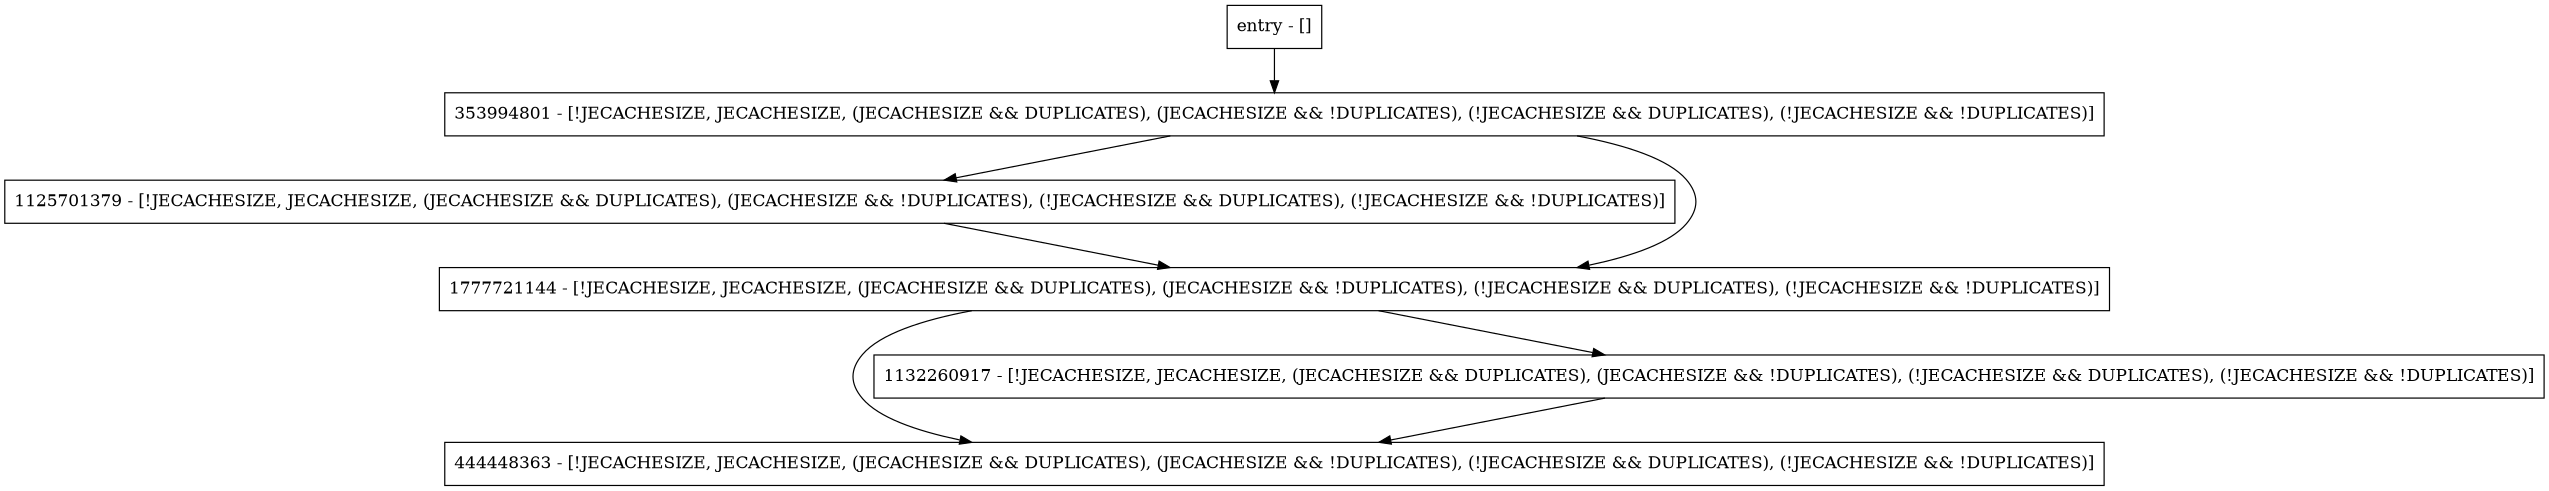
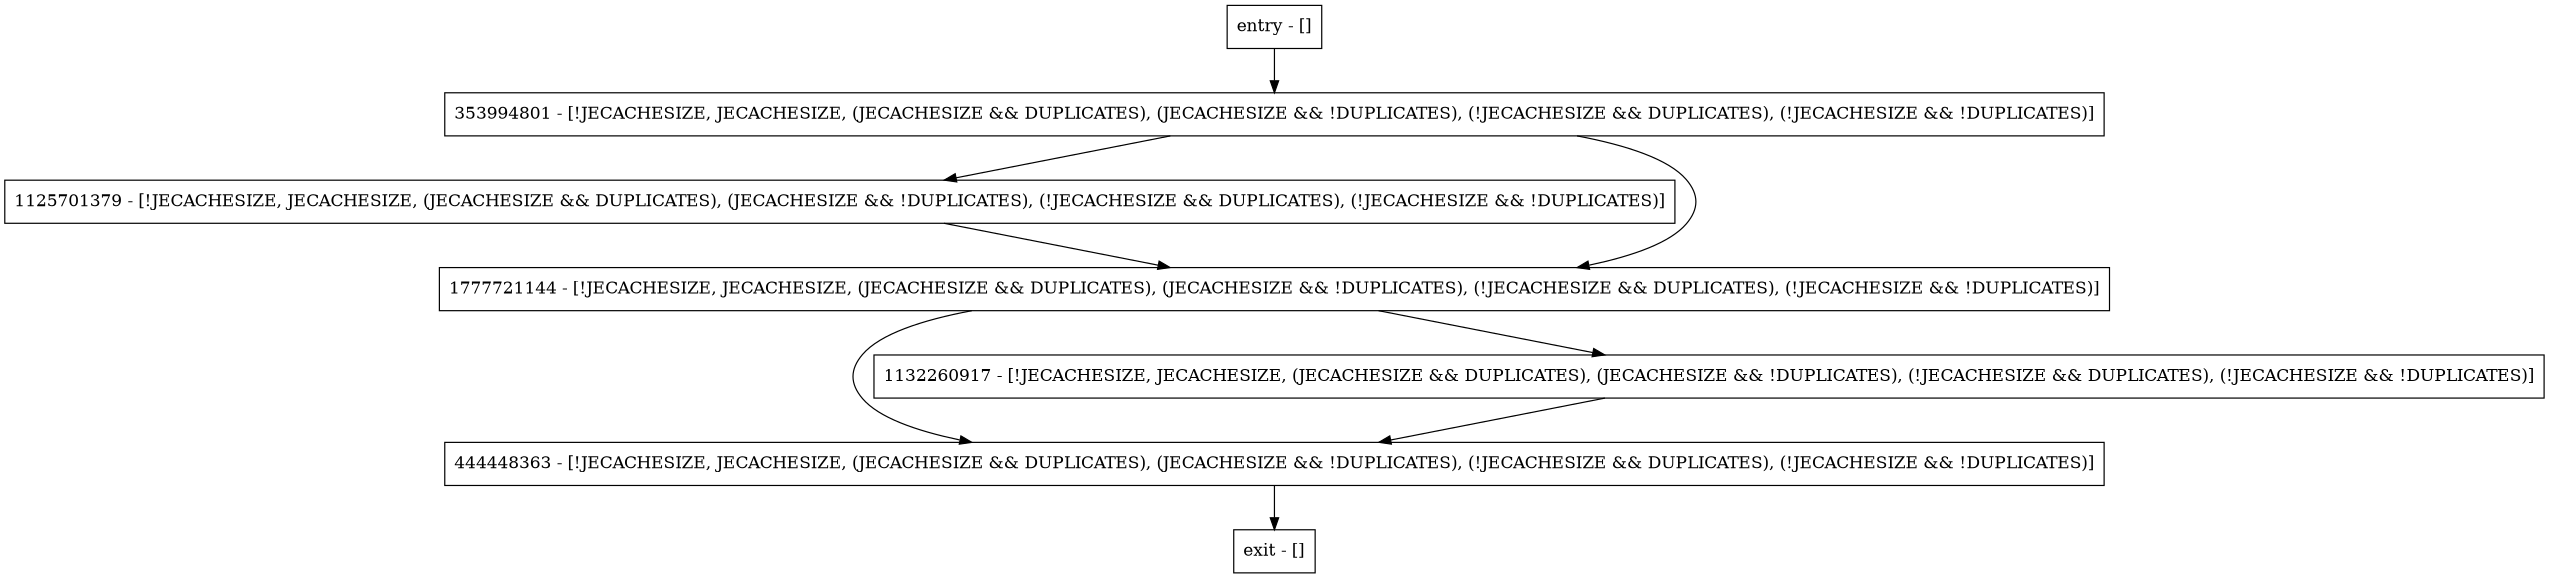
node "exit - []": added
